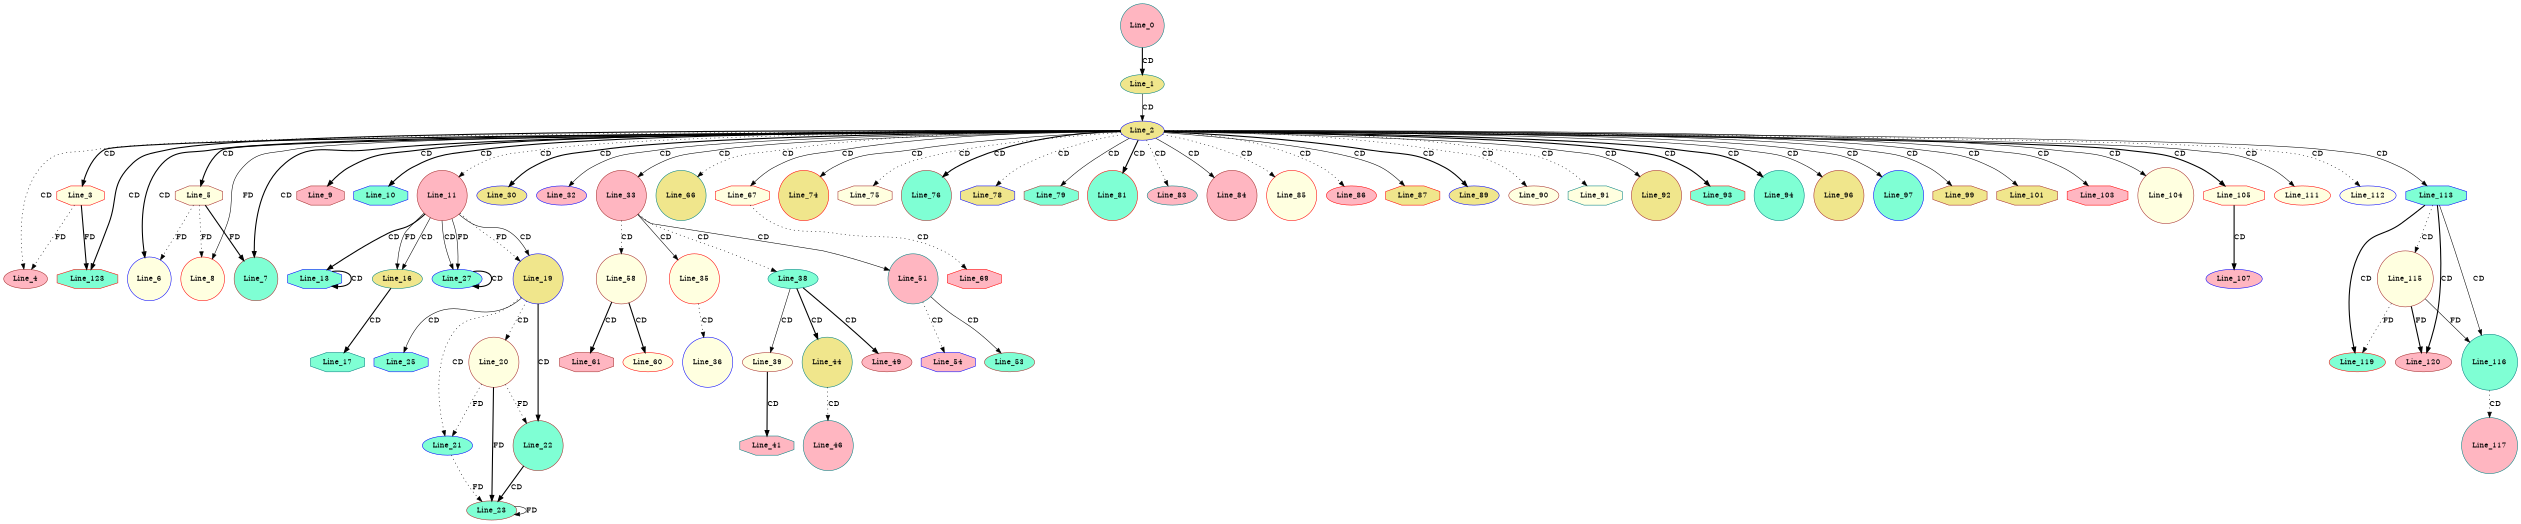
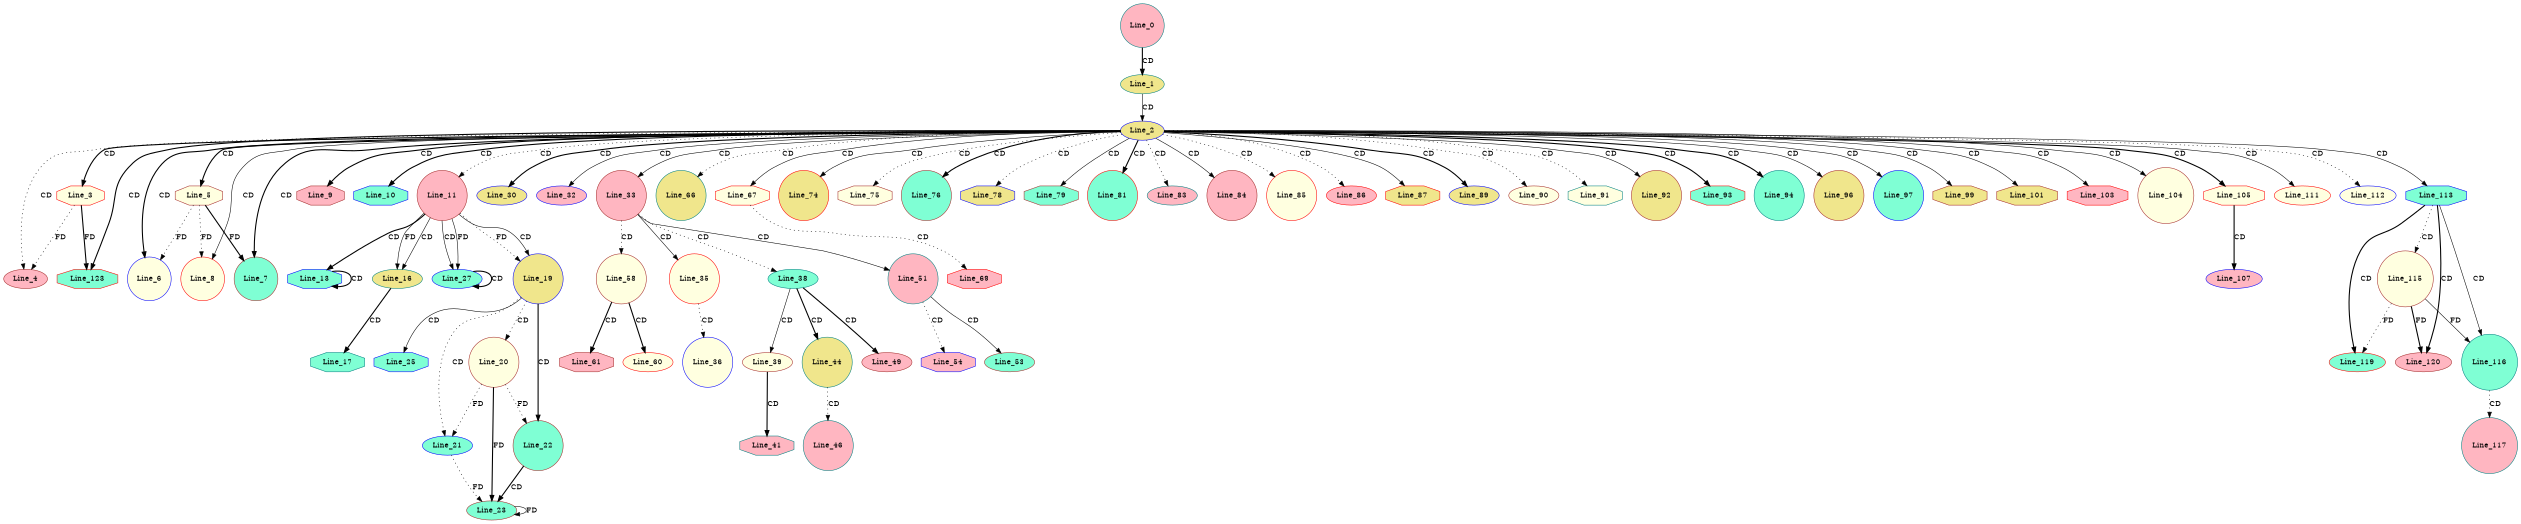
edge "Line_2" -> "Line_8": label "FD" -> "CD"
